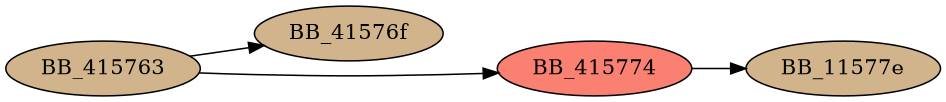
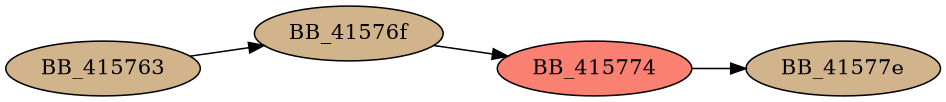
node "BB_11577e": label "BB_11577e" -> "BB_41577e"
edge "BB_415763" -> "BB_415774": now "BB_41576f" -> "BB_415774"
